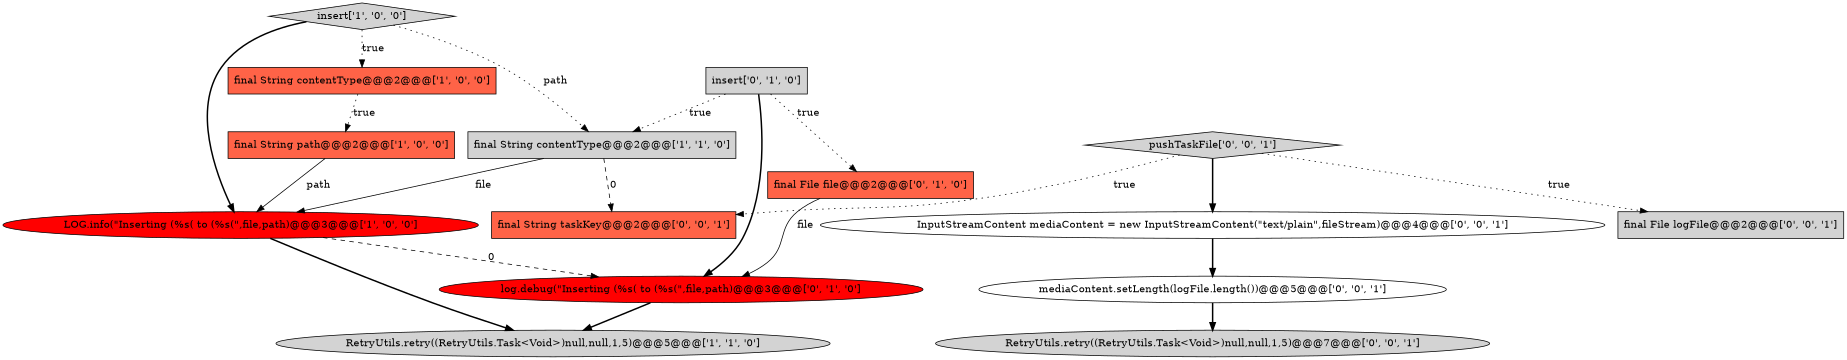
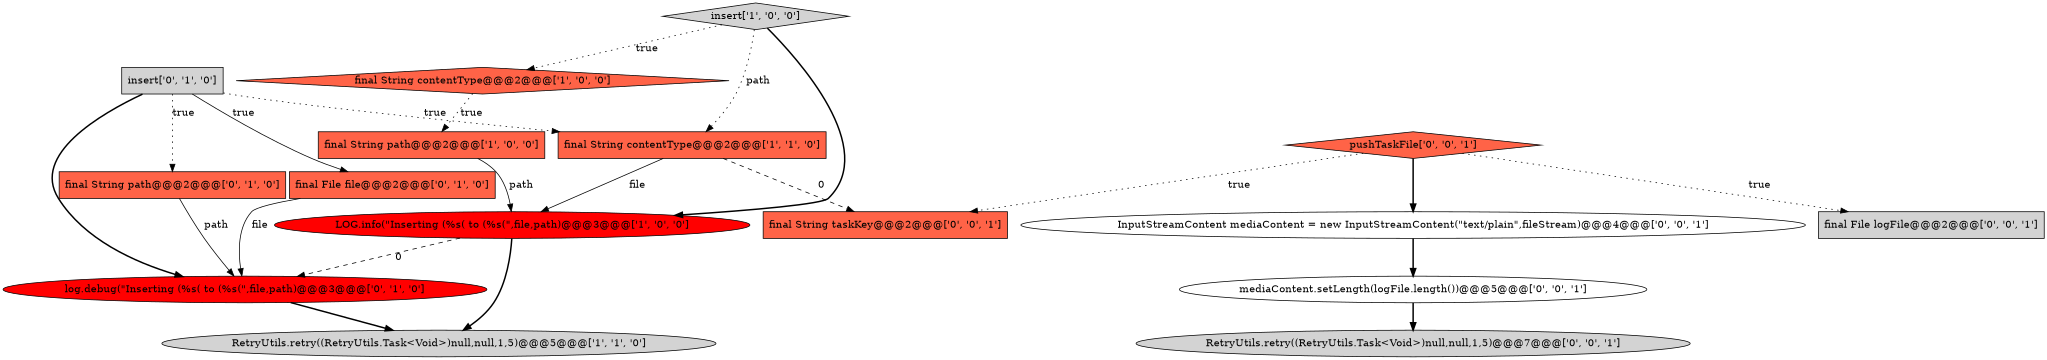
node "final String contentType@@@2@@@['1', '0', '0']": shape box -> diamond
edge "insert['0', '1', '0']" -> "final File file@@@2@@@['0', '1', '0']": style dotted -> solid
node "final String contentType@@@2@@@['1', '1', '0']": fillcolor lightgray -> tomato
node "pushTaskFile['0', '0', '1']": fillcolor lightgray -> tomato
node "final String path@@@2@@@['0', '1', '0']": added
